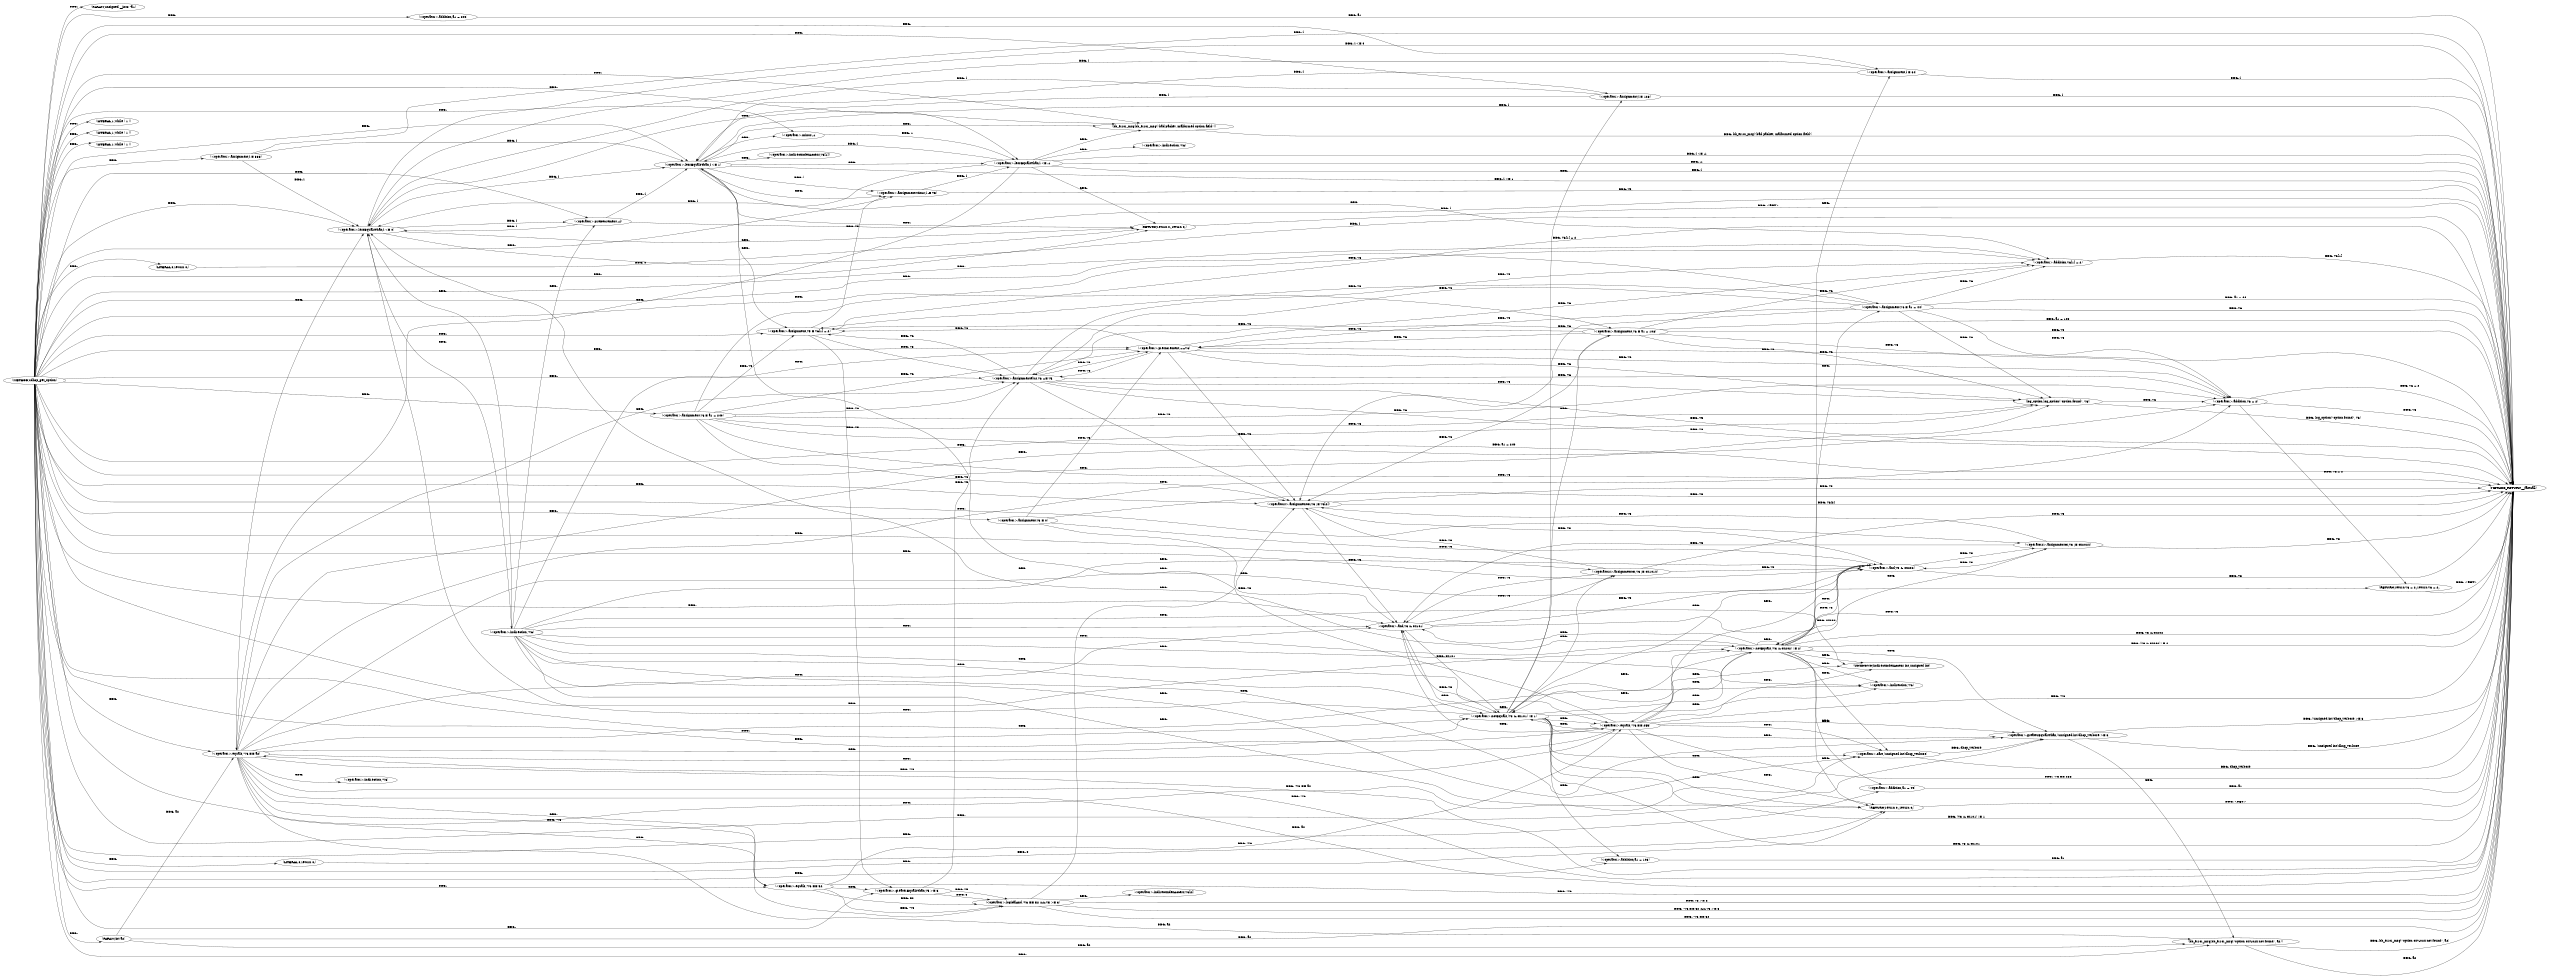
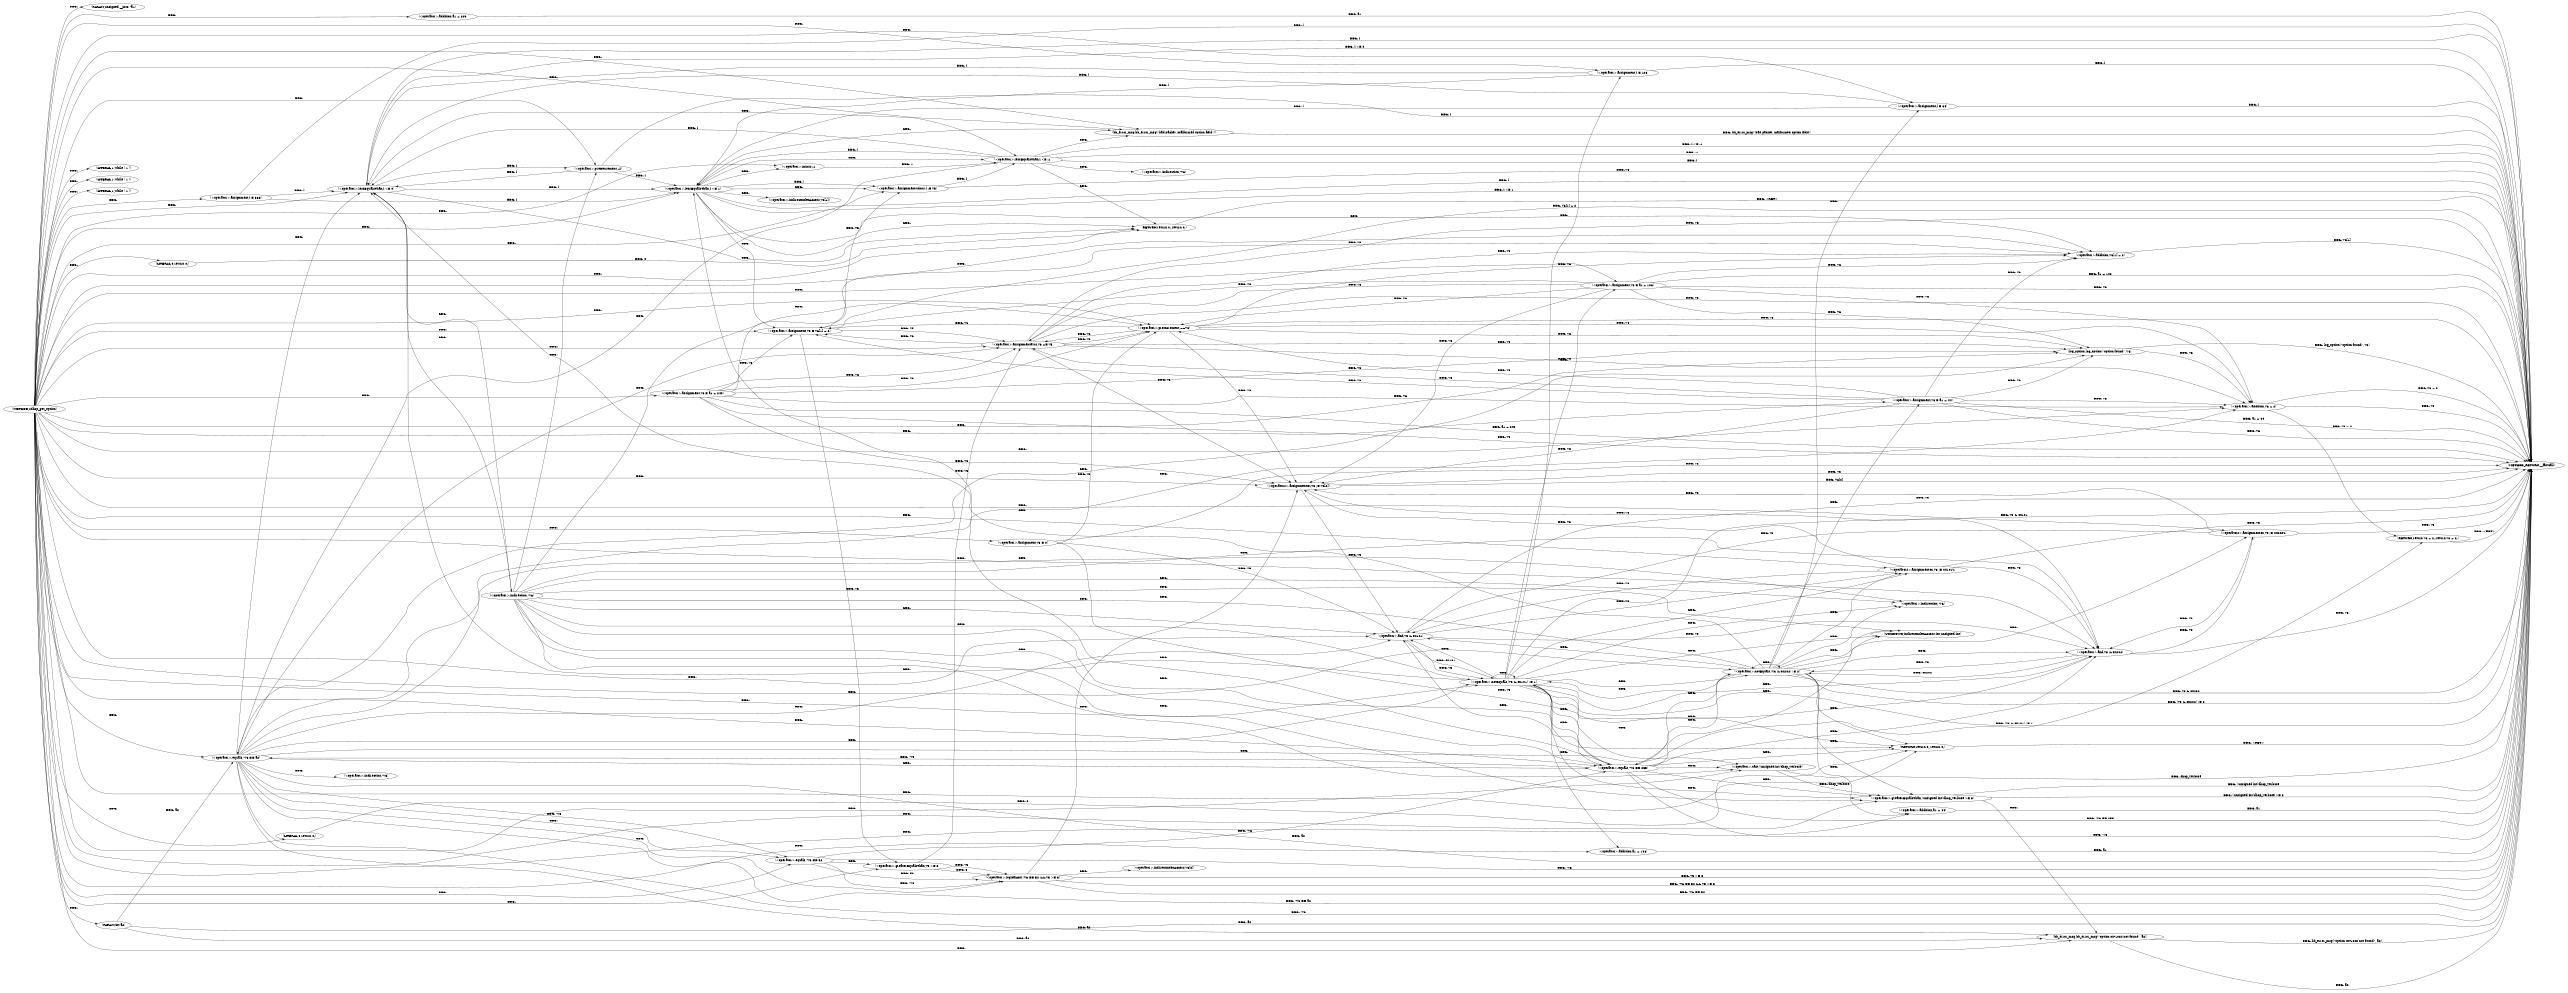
edge "(<operator>.notEquals,(v3 & 0x202) != 2)" -> "(<operator>.cast,(unsigned int)dhcp_verbose)": now "(<operator>.notEquals,(v3 & 0x202) != 2)" -> "(<operators>.assignmentOr,v3 |= 0x101u)"
